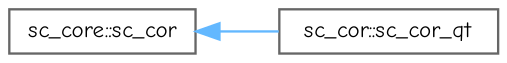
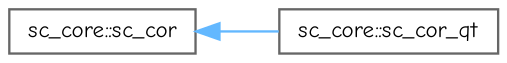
node "sc_cor::sc_cor_qt": label "sc_cor::sc_cor_qt" -> "sc_core::sc_cor_qt"
